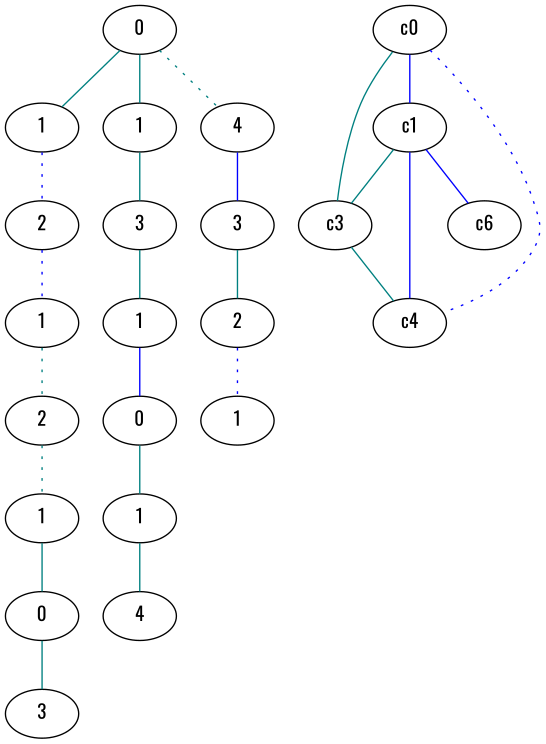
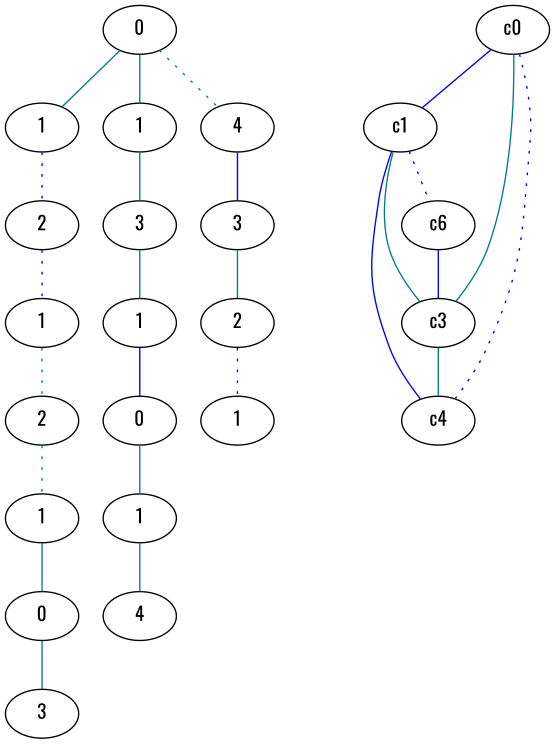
edge "c1" -- "c6": style solid -> dotted
edge "c6" -- "c3": added
